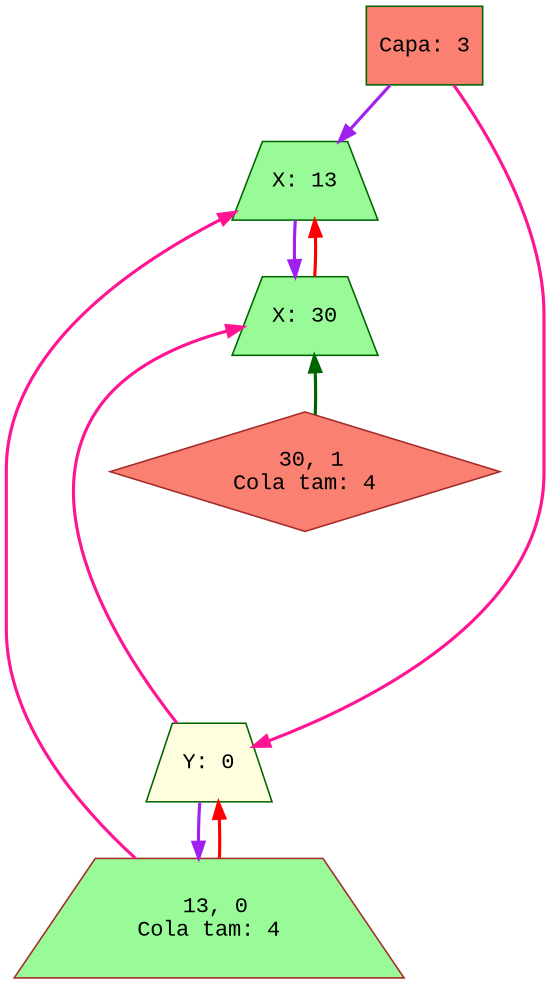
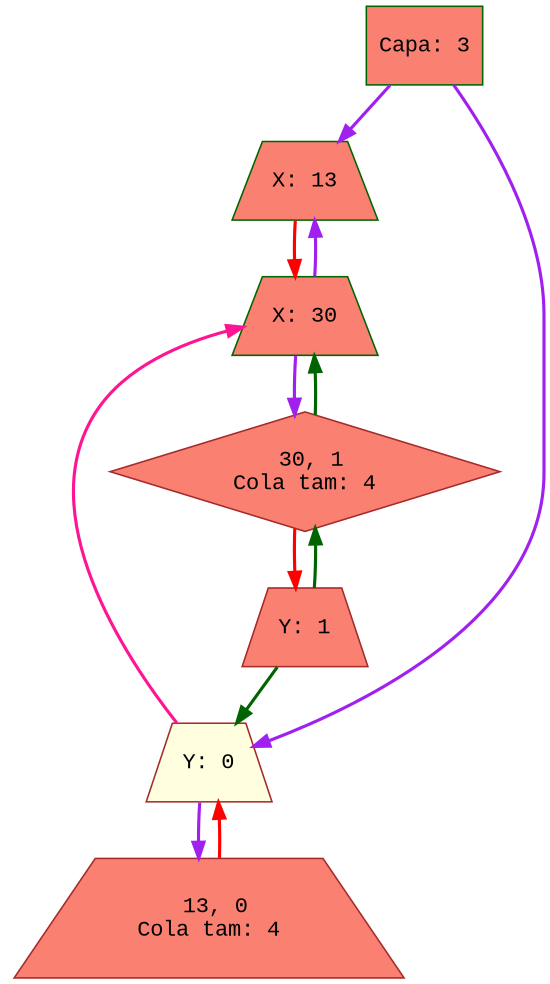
node "X: 13": fillcolor palegreen -> salmon
edge "X: 13" -> "X: 30": color purple -> red
edge "X: 30" -> "X: 13": color red -> purple
node "X: 30": fillcolor palegreen -> salmon
edge "X: 30" -> "30, 1 Cola tam: 4": added
edge "Capa: 3" -> "Y: 0": color deeppink -> purple
edge "13, 0 Cola tam: 4" -> "X: 13": removed
node "Y: 1": added
node "Y: 0": color darkgreen -> brown
node "13, 0 Cola tam: 4": fillcolor palegreen -> salmon
